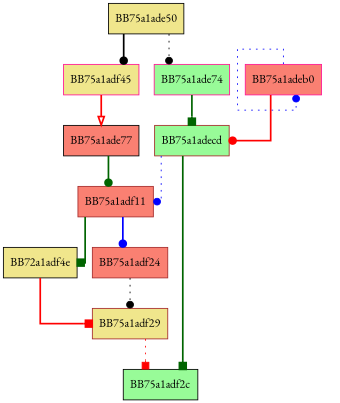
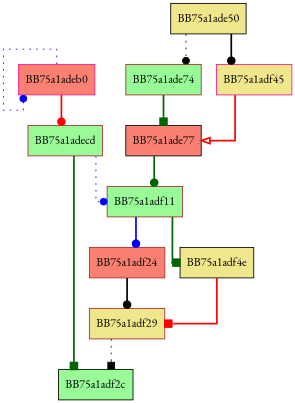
node "BB75a1ade74": color deeppink -> brown
edge "BB75a1ade74" -> "BB75a1adecd": now "BB75a1ade74" -> "BB75a1ade77"
node "BB75a1adf11": fillcolor salmon -> palegreen
node "BB72a1adf4e": label "BB72a1adf4e" -> "BB75a1adf4e"
edge "BB75a1adf24" -> "BB75a1adf29": style dotted -> bold
edge "BB75a1adf29" -> "BB75a1adf2c": color red -> black
